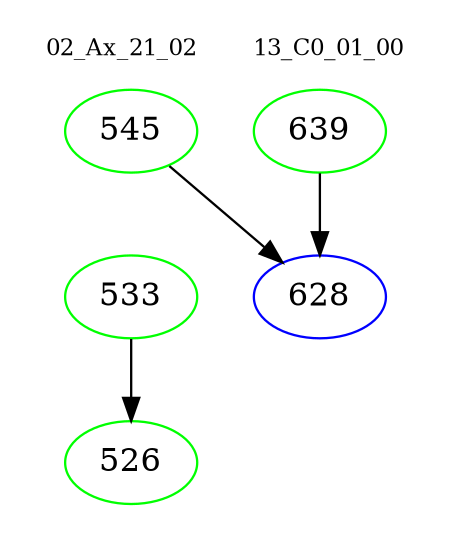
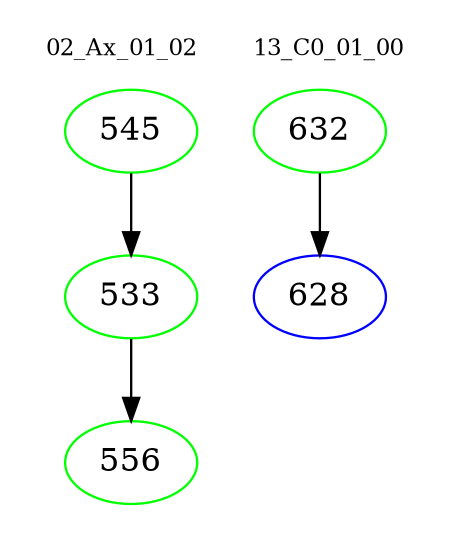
cluster "02_Ax_21_02": label "02_Ax_21_02" -> "02_Ax_01_02"
node "639": label "639" -> "632"
edge "545" -> "628": now "545" -> "533"
node "526": label "526" -> "556"
